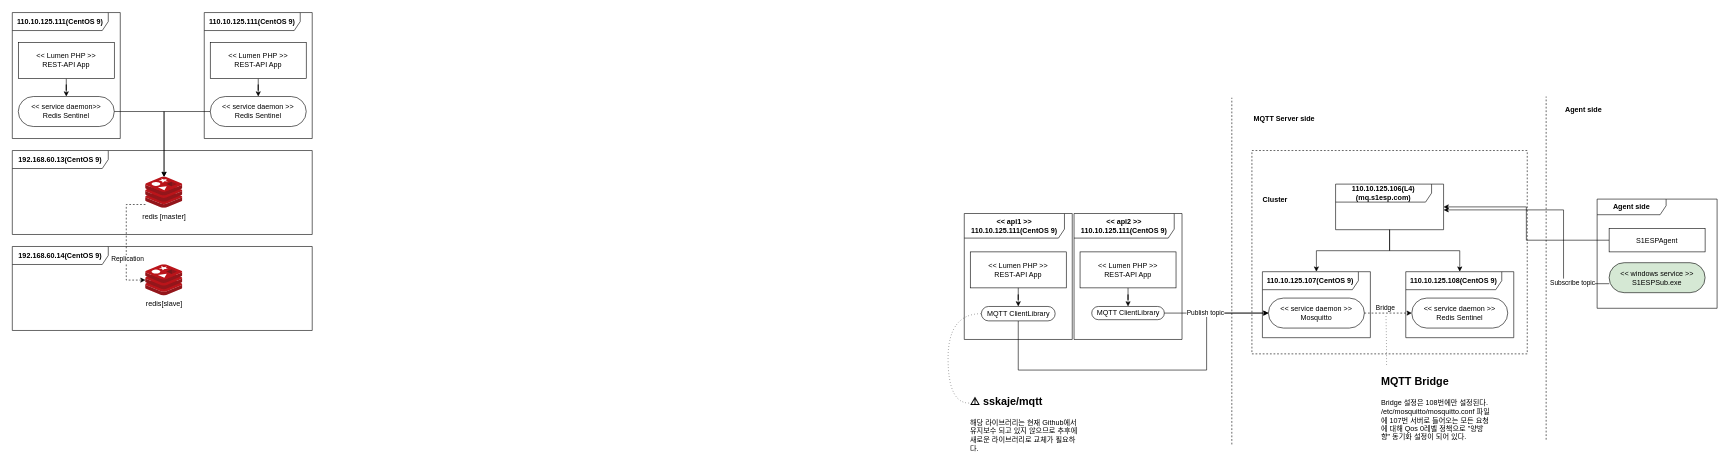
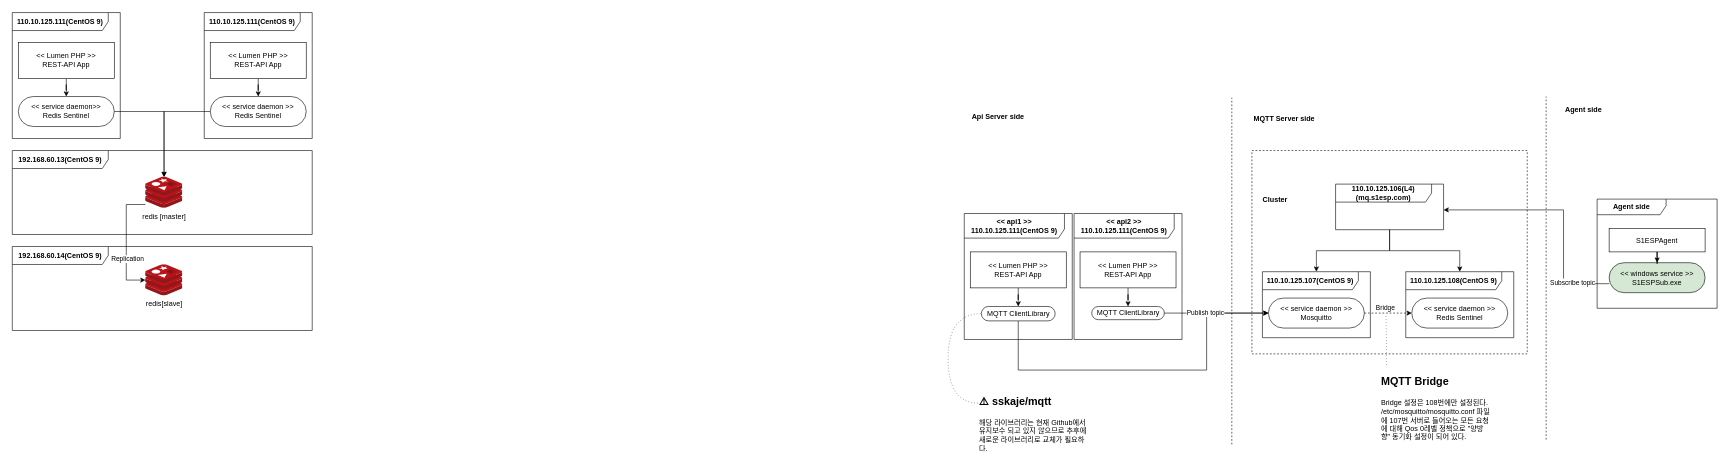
node "Api Server side": added
edge "S1ESPAgent" -> "110.10.125.106(L4) (mq.s1esp.com)": now "S1ESPAgent" -> "<< windows service >> S1ESPSub.exe"
edge "redis [master]" -> "redis[slave]": style dashed -> solid
node "⚠️ sskaje/mqtt해당 라이브러리는 현재 Github에서 유지보수 되고 있지 않으므로 추후에 새로운 라이브러리로 교체가 필요하다.": moved (1025, 419) -> (1034, 419)
